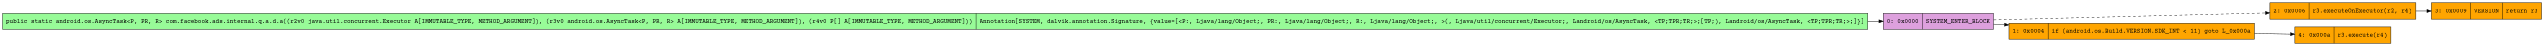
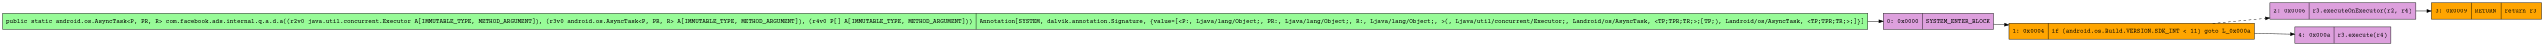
node "2: 0x0006": fillcolor orange -> plum
node "3: 0x0009": text "VERSION" -> "RETURN"
edge "0: 0x0000" -> "2: 0x0006": now "1: 0x0004" -> "2: 0x0006"
node "4: 0x000a": fillcolor orange -> plum
